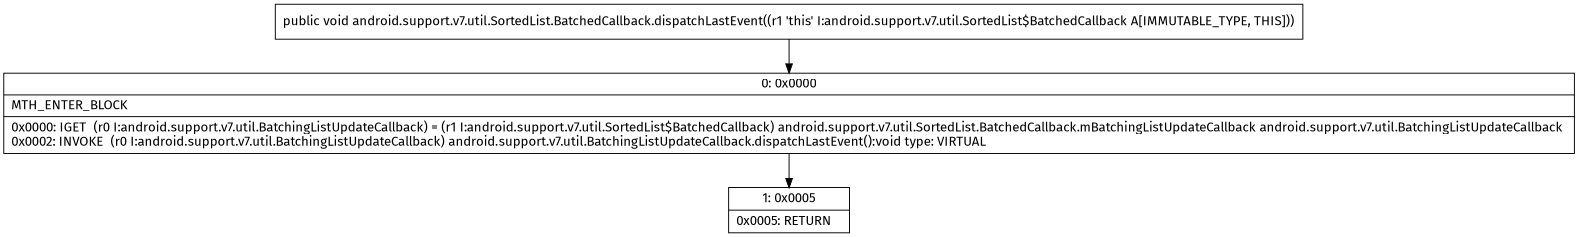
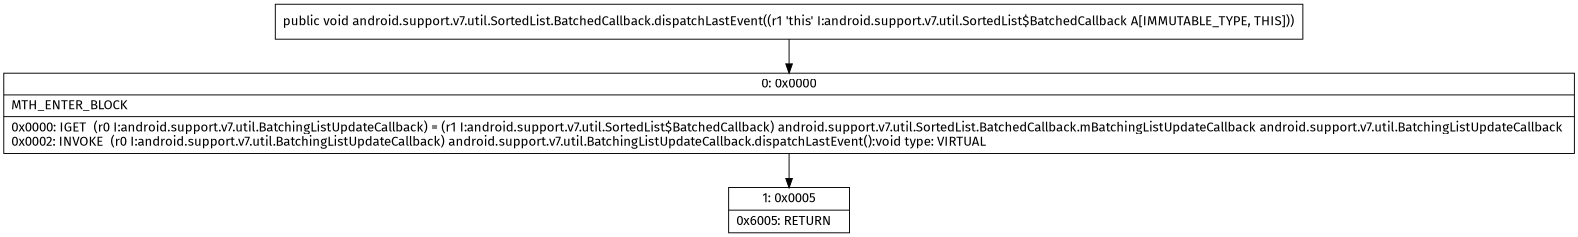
node "1: 0x0005": text "0x0005: RETURN" -> "0x6005: RETURN"
